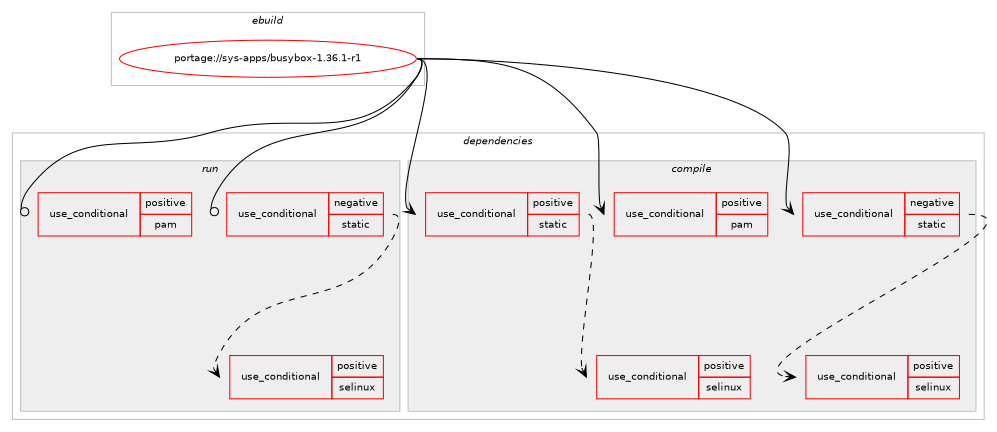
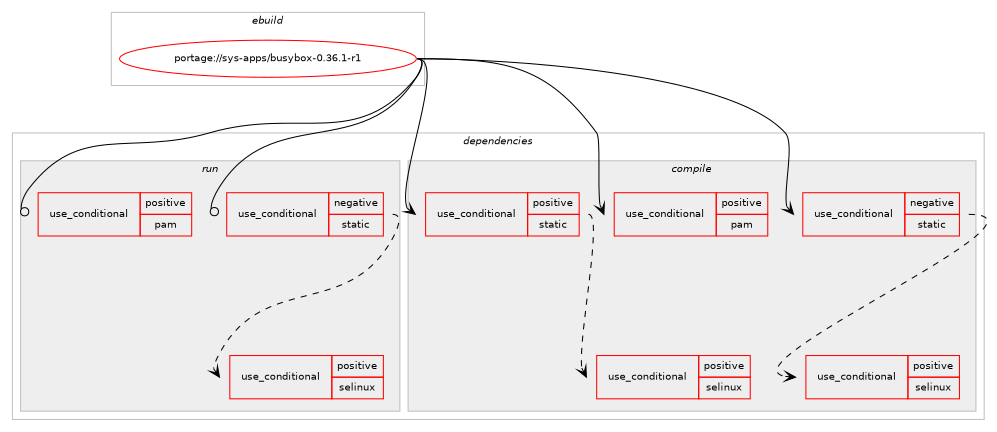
node "portage://sys-apps/busybox-1.36.1-r1": label "portage://sys-apps/busybox-1.36.1-r1" -> "portage://sys-apps/busybox-0.36.1-r1"
